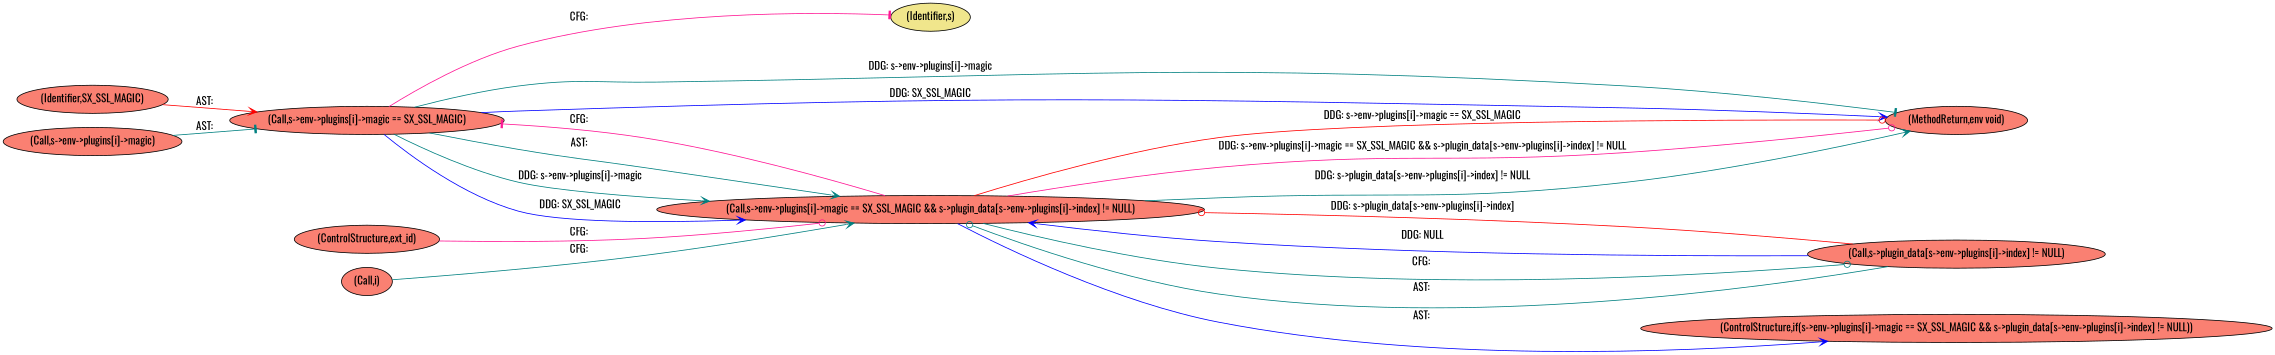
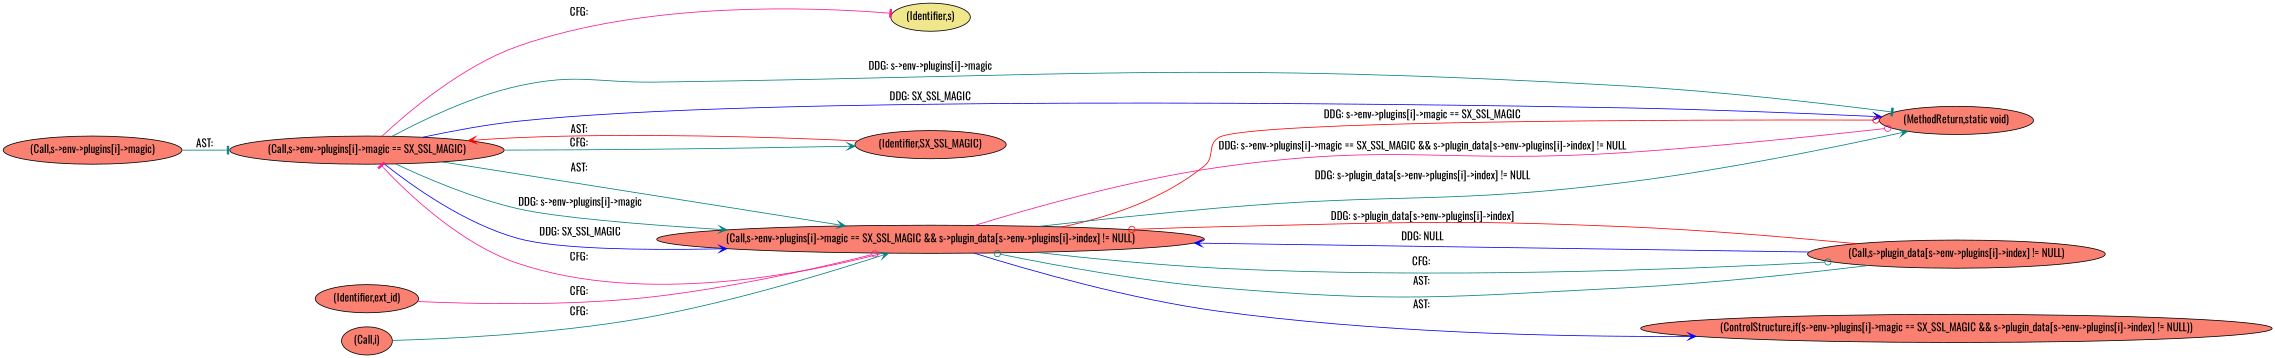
node "(MethodReturn,env void)": label "(MethodReturn,env void)" -> "(MethodReturn,static void)"
edge "(Call,s->env->plugins[i]->magic == SX_SSL_MAGIC)" -> "(Identifier,SX_SSL_MAGIC)": added, label "CFG:"
node "(ControlStructure,ext_id)": label "(ControlStructure,ext_id)" -> "(Identifier,ext_id)"
